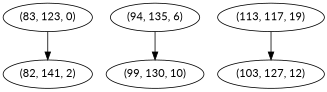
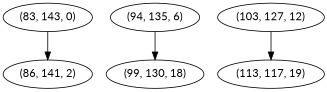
node "(83, 123, 0)": label "(83, 123, 0)" -> "(83, 143, 0)"
edge "(113, 117, 19)" -> "(103, 127, 12)": reversed
node "(82, 141, 2)": label "(82, 141, 2)" -> "(86, 141, 2)"
node "(99, 130, 10)": label "(99, 130, 10)" -> "(99, 130, 18)"
